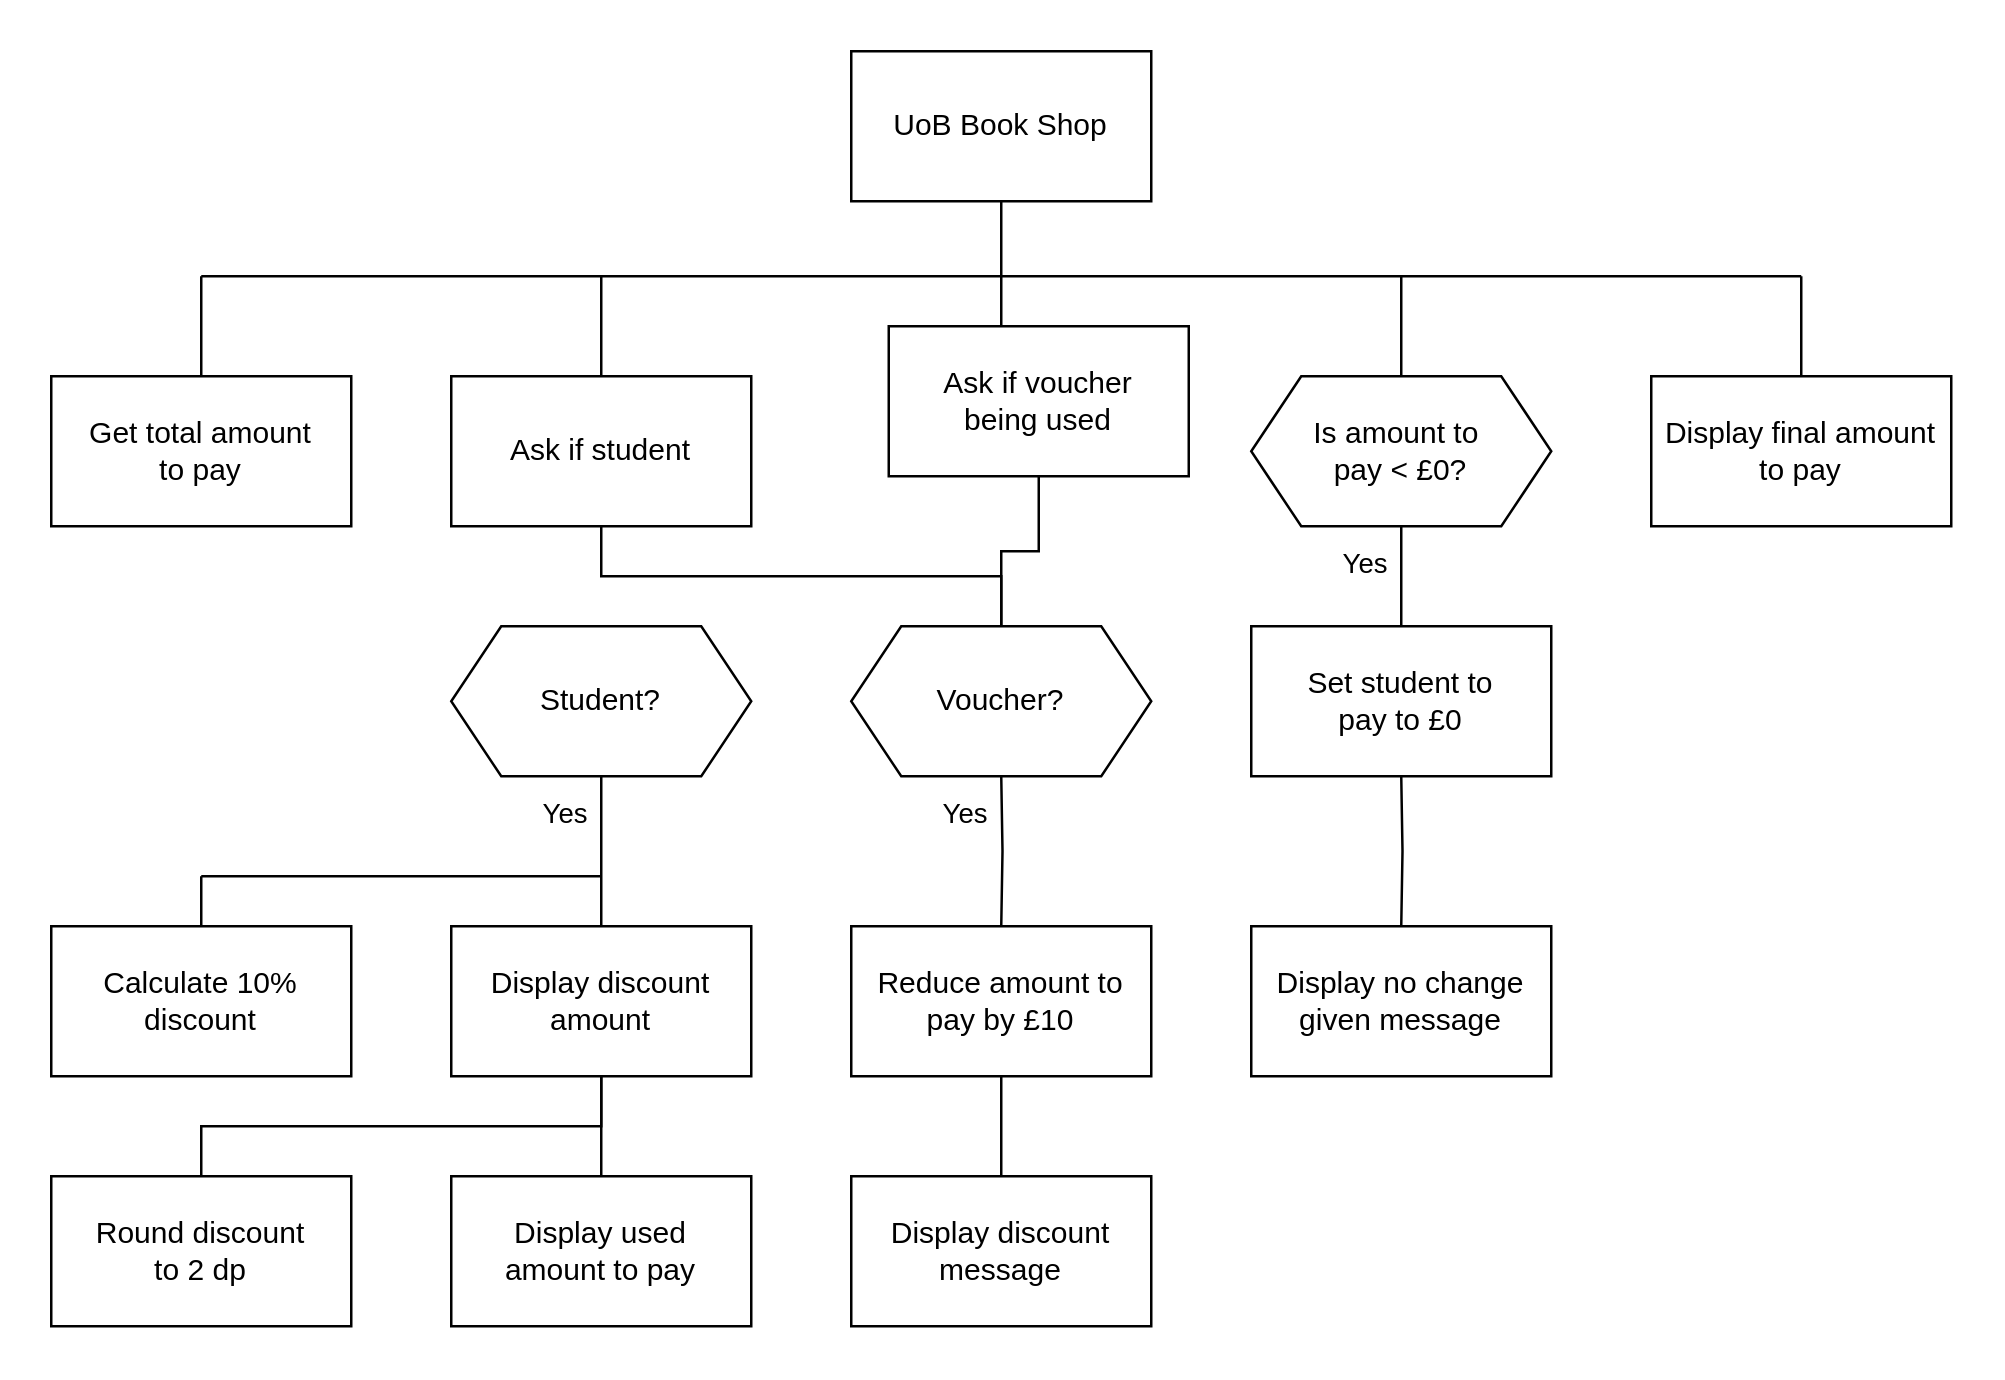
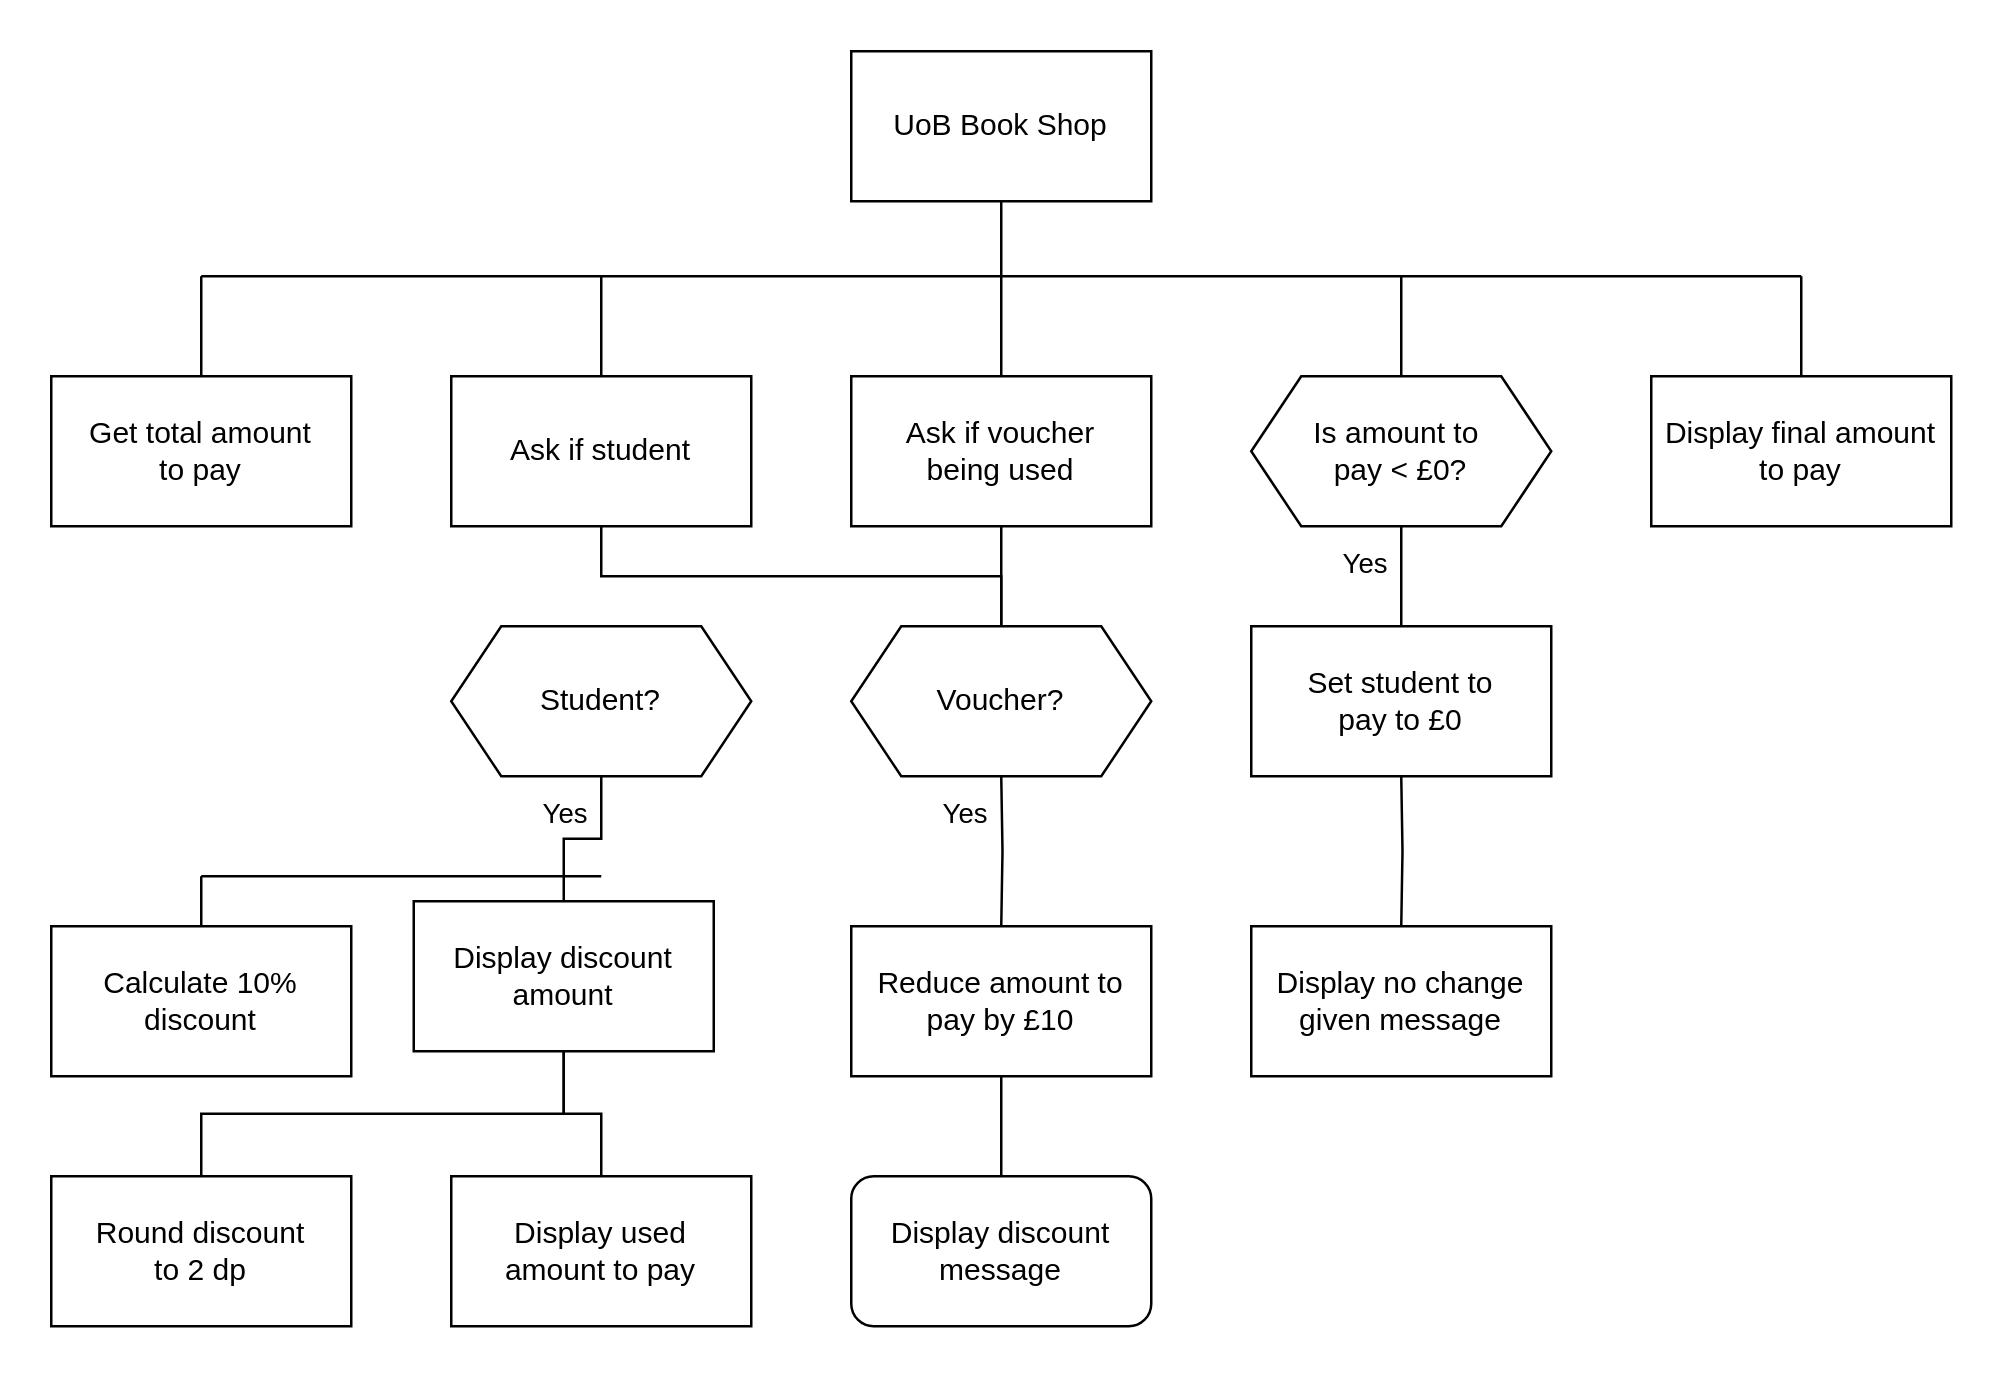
node "Ask if voucher being used": moved (1039, 401) -> (1001, 451)
node "Display discount amount": moved (601, 1001) -> (564, 976)
node "Display discount message": shape rectangle -> rounded rectangle
